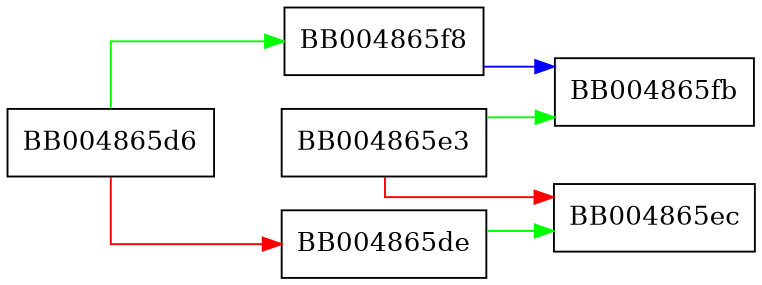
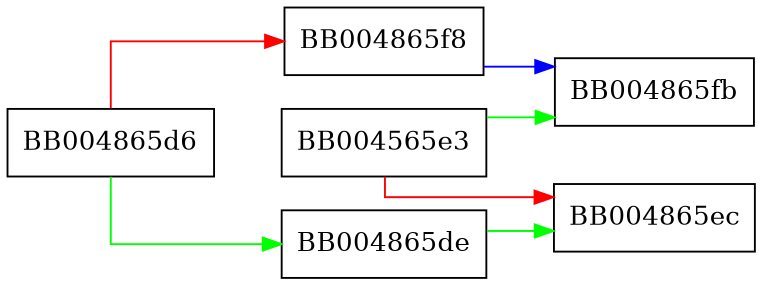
edge "BB004865d6" -> "BB004865f8": color green -> red
node "BB004865e3": label "BB004865e3" -> "BB004565e3"
edge "BB004865d6" -> "BB004865de": color red -> green
